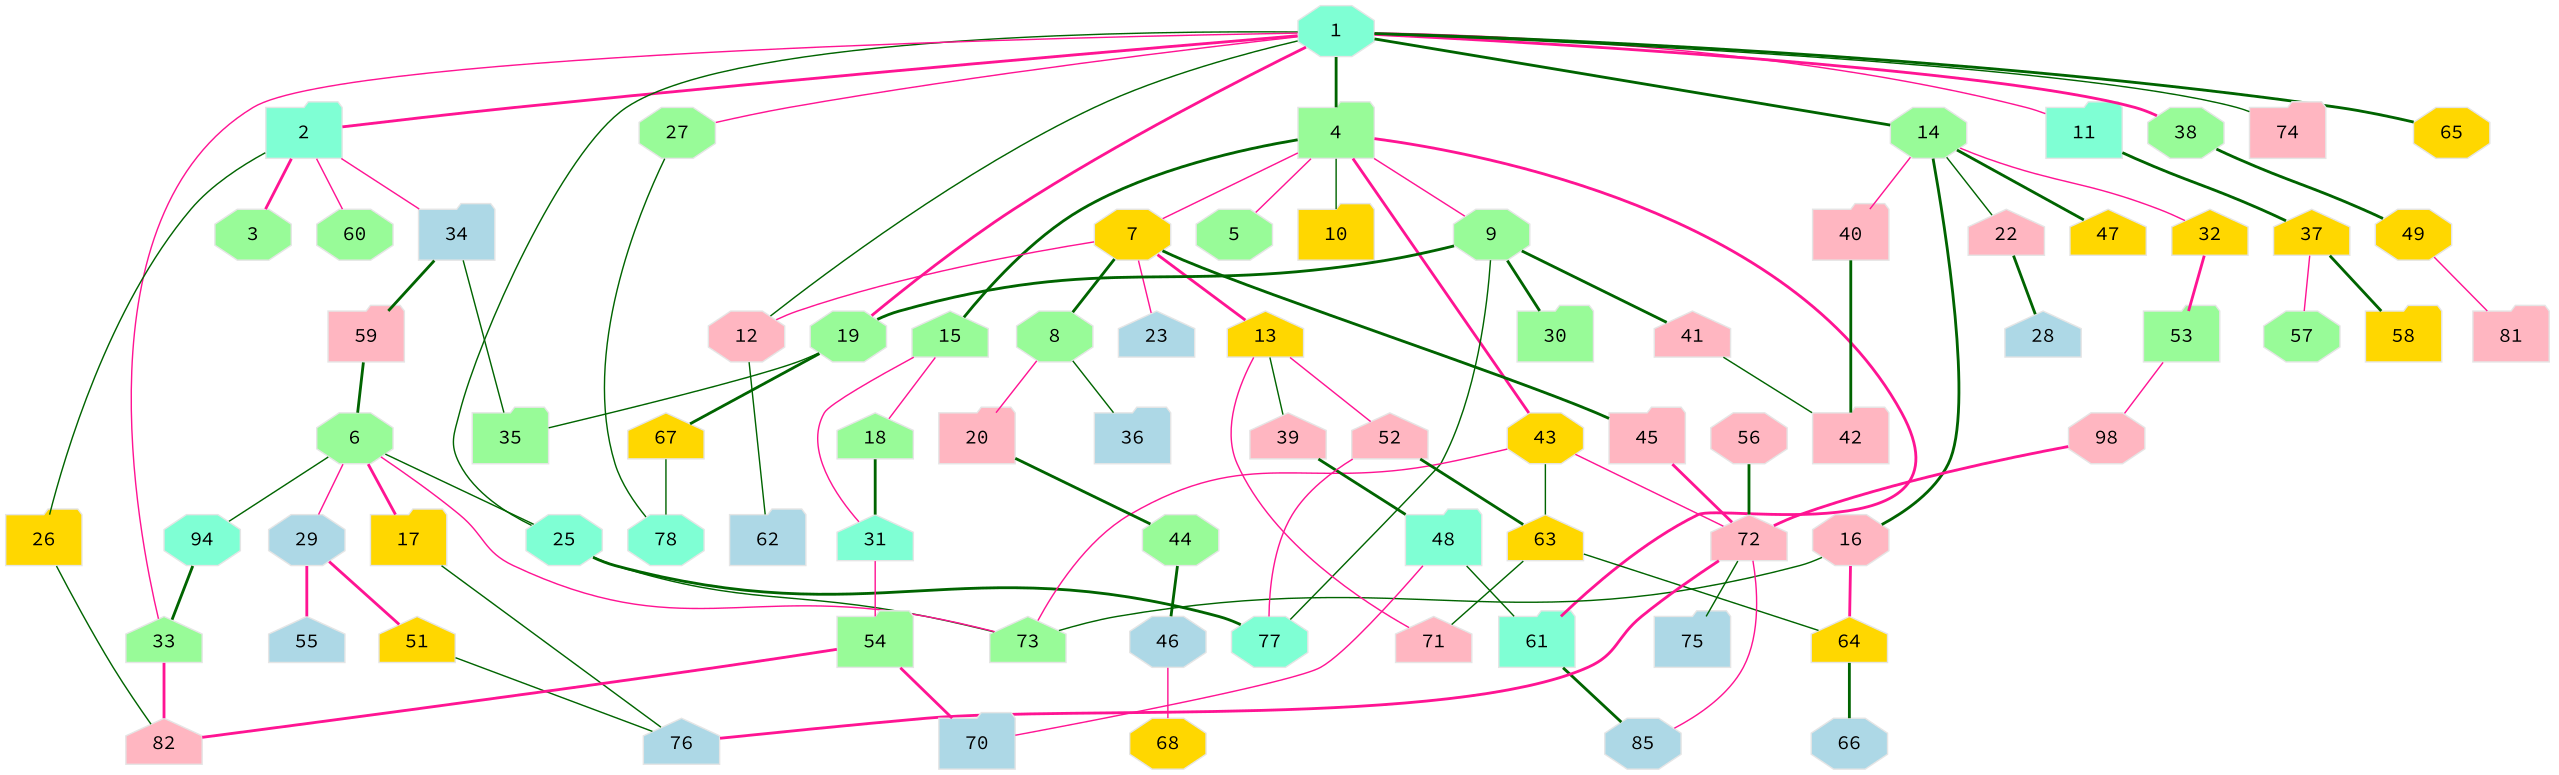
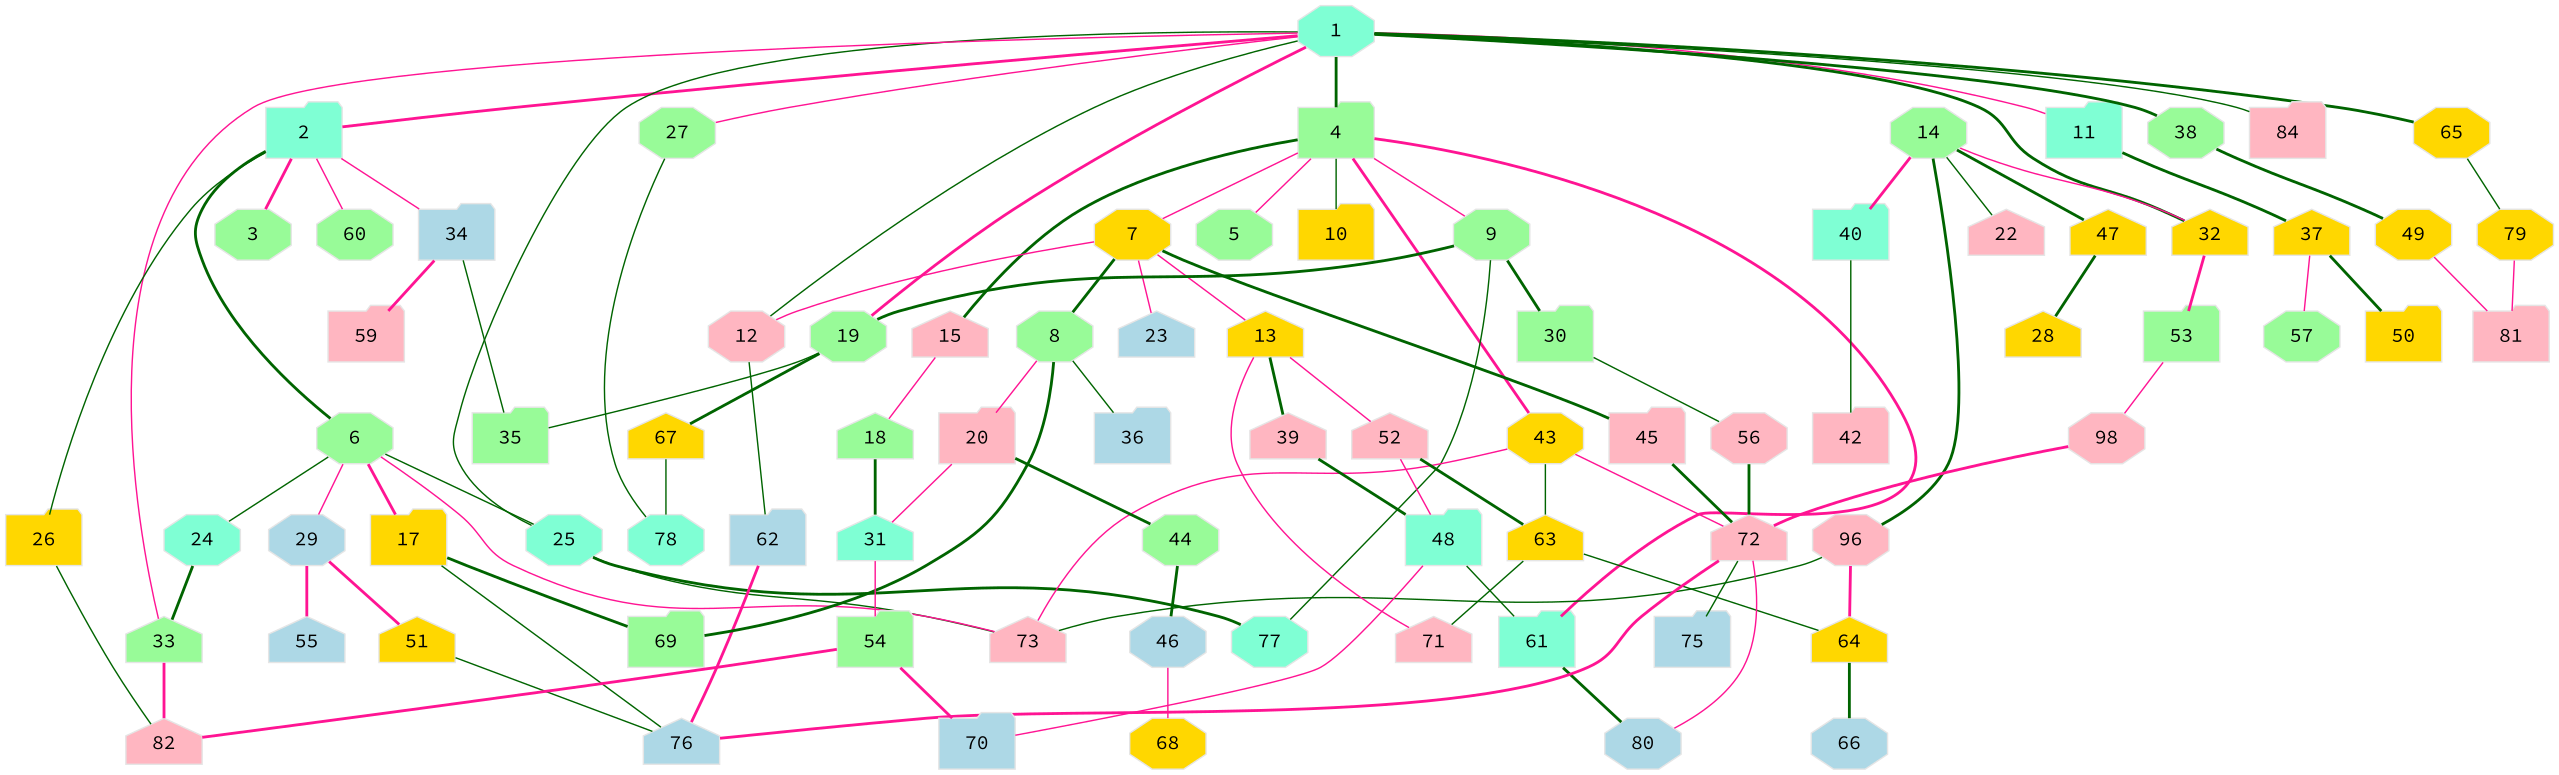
edge "1" -- "38": color deeppink -> darkgreen
edge "1" -- "14": now "1" -- "32"
node "74": label "74" -> "84"
edge "14" -- "40": style solid -> bold
node "40": fillcolor lightpink -> aquamarine
node "79": added
edge "22" -- "28": now "47" -- "28"
edge "34" -- "59": color darkgreen -> deeppink
edge "7" -- "13": style bold -> solid
edge "40" -- "42": style bold -> solid
node "15": fillcolor palegreen -> lightpink
node "41": removed
node "28": fillcolor lightblue -> gold
node "58": label "58" -> "50"
edge "13" -- "39": style solid -> bold
edge "59" -- "6": now "2" -- "6"
edge "30" -- "56": added
edge "15" -- "31": now "20" -- "31"
edge "45" -- "72": color deeppink -> darkgreen
edge "52" -- "77": now "52" -- "48"
node "94": label "94" -> "24"
node "16": label "16" -> "96"
node "69": added
node "73": fillcolor palegreen -> lightpink
edge "62" -- "76": added
node "85": label "85" -> "80"
